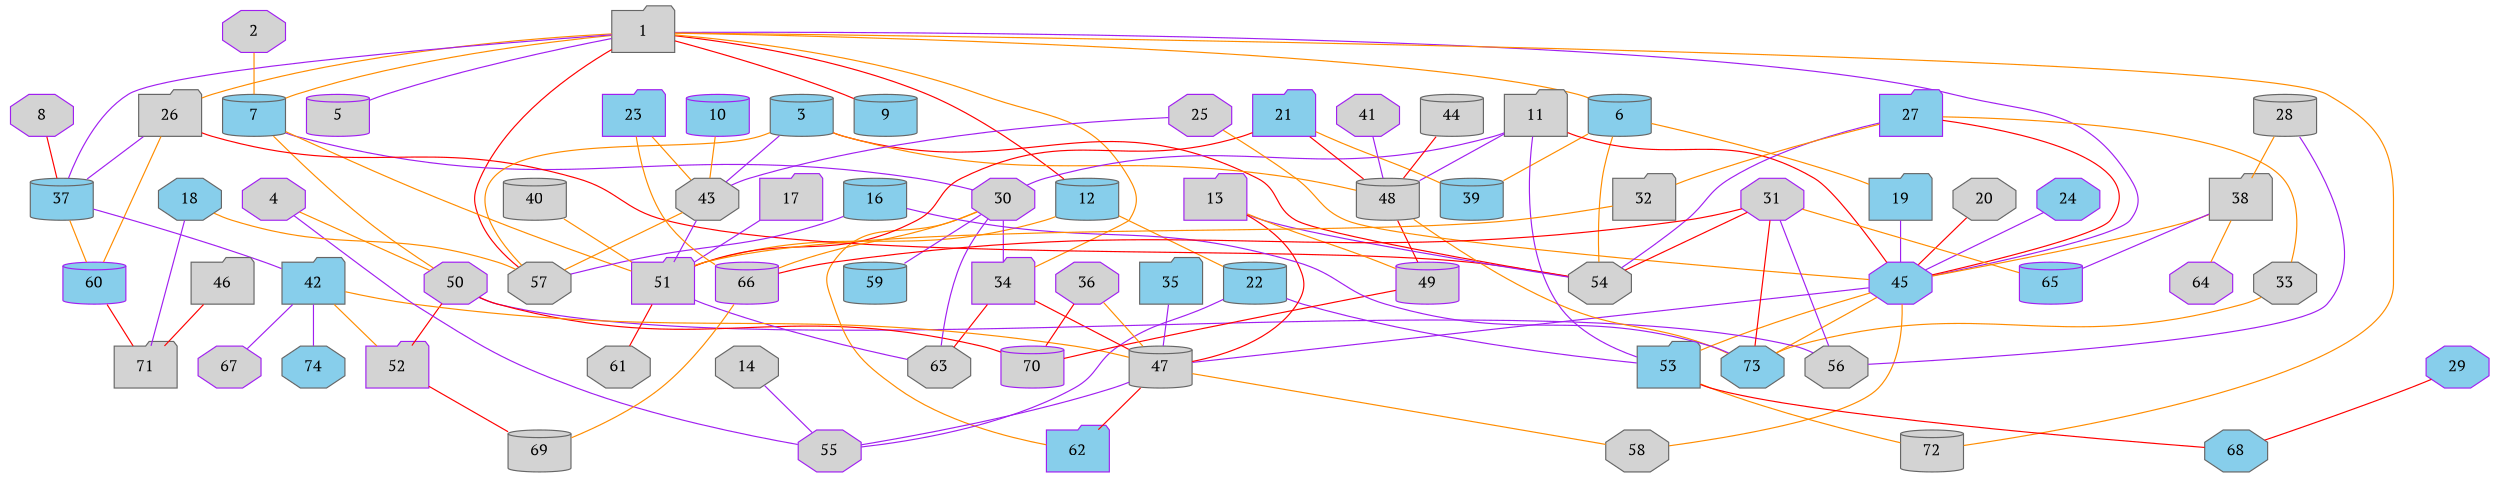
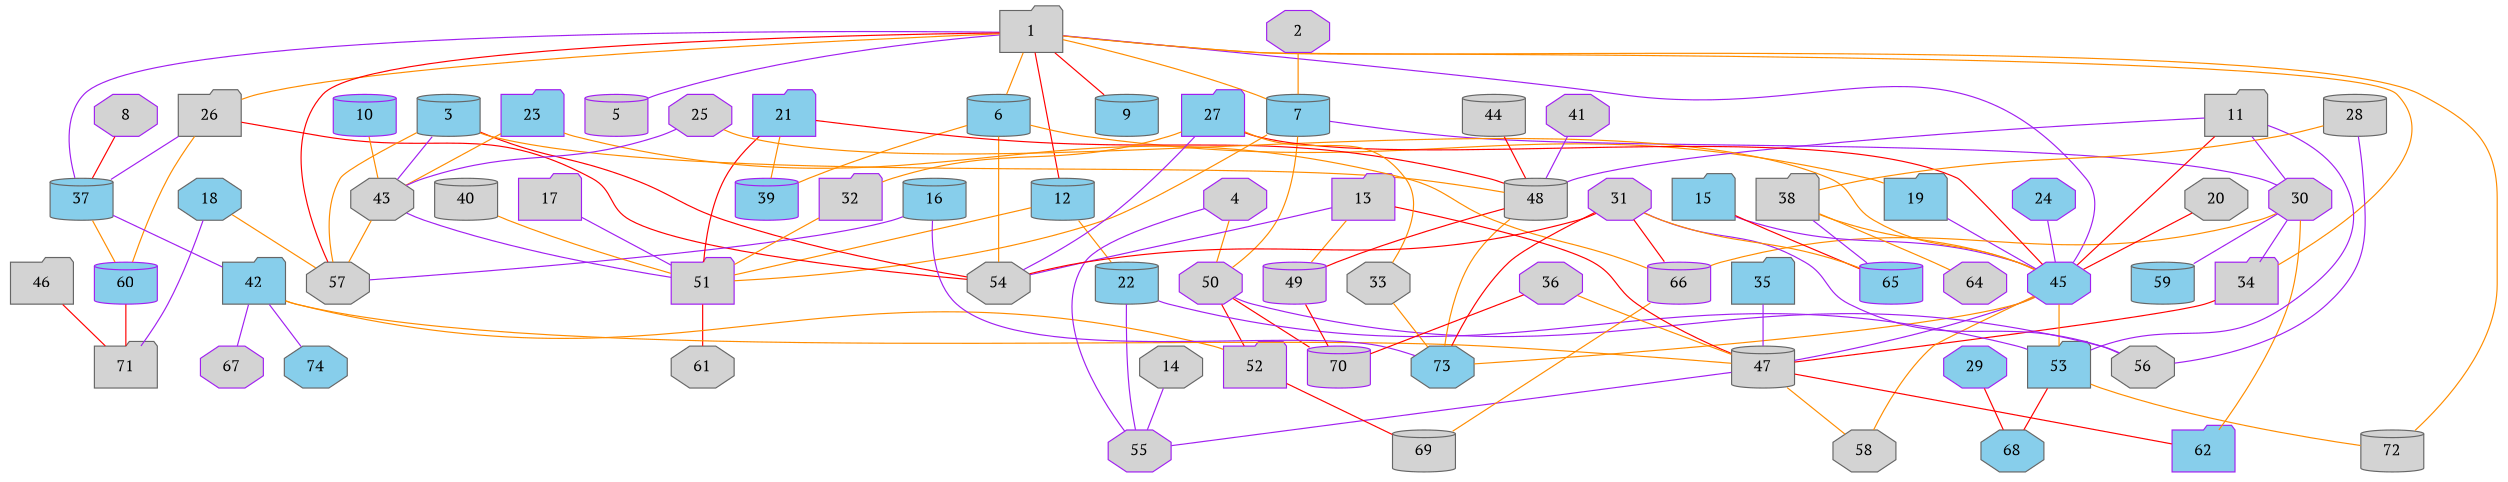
node "39": color gray40 -> purple
node "32": color gray40 -> purple
node "15": added
node "63": removed
